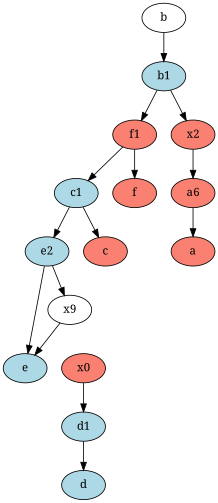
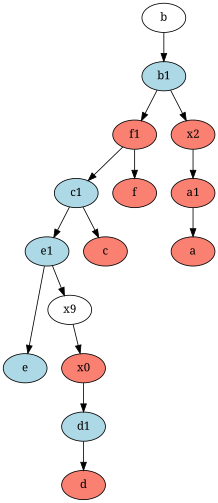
node "a6": label "a6" -> "a1"
node "e2": label "e2" -> "e1"
edge "x9" -> "e": now "x9" -> "x0"
node "d": fillcolor lightblue -> salmon
